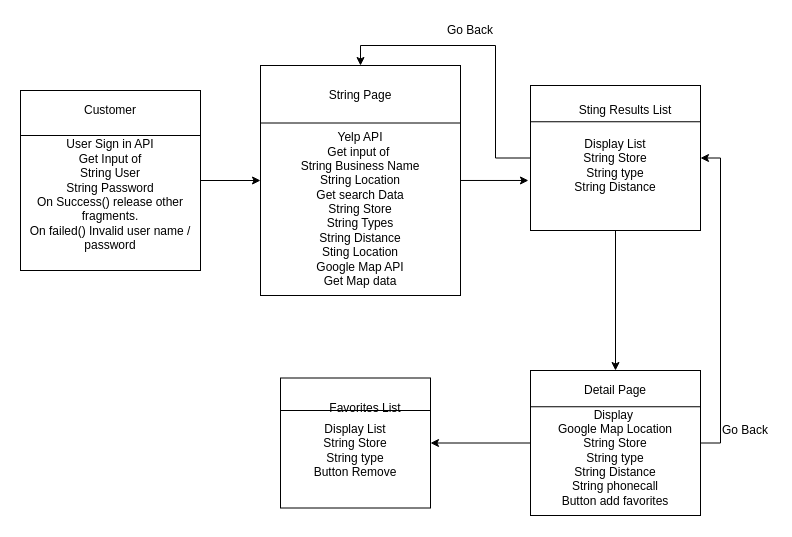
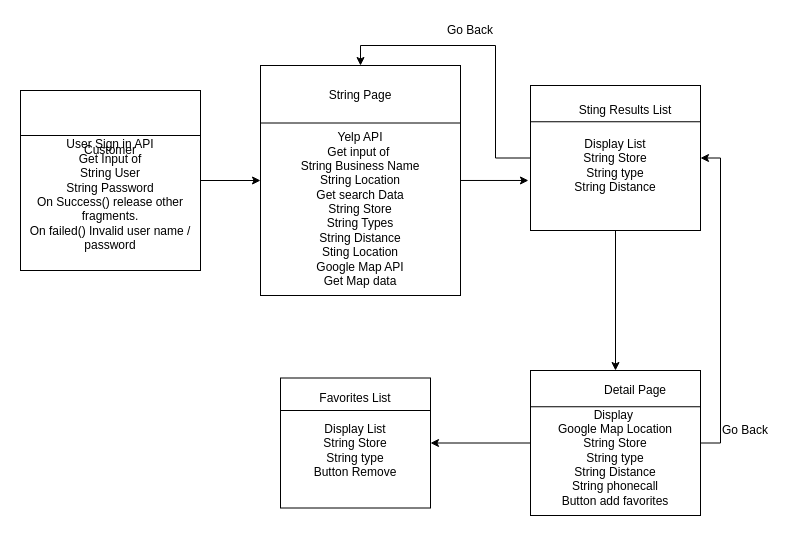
node "Customer": moved (111, 111) -> (111, 151)
node "Detail Page": moved (616, 391) -> (636, 391)
node "Favorites List": moved (366, 408) -> (356, 398)
